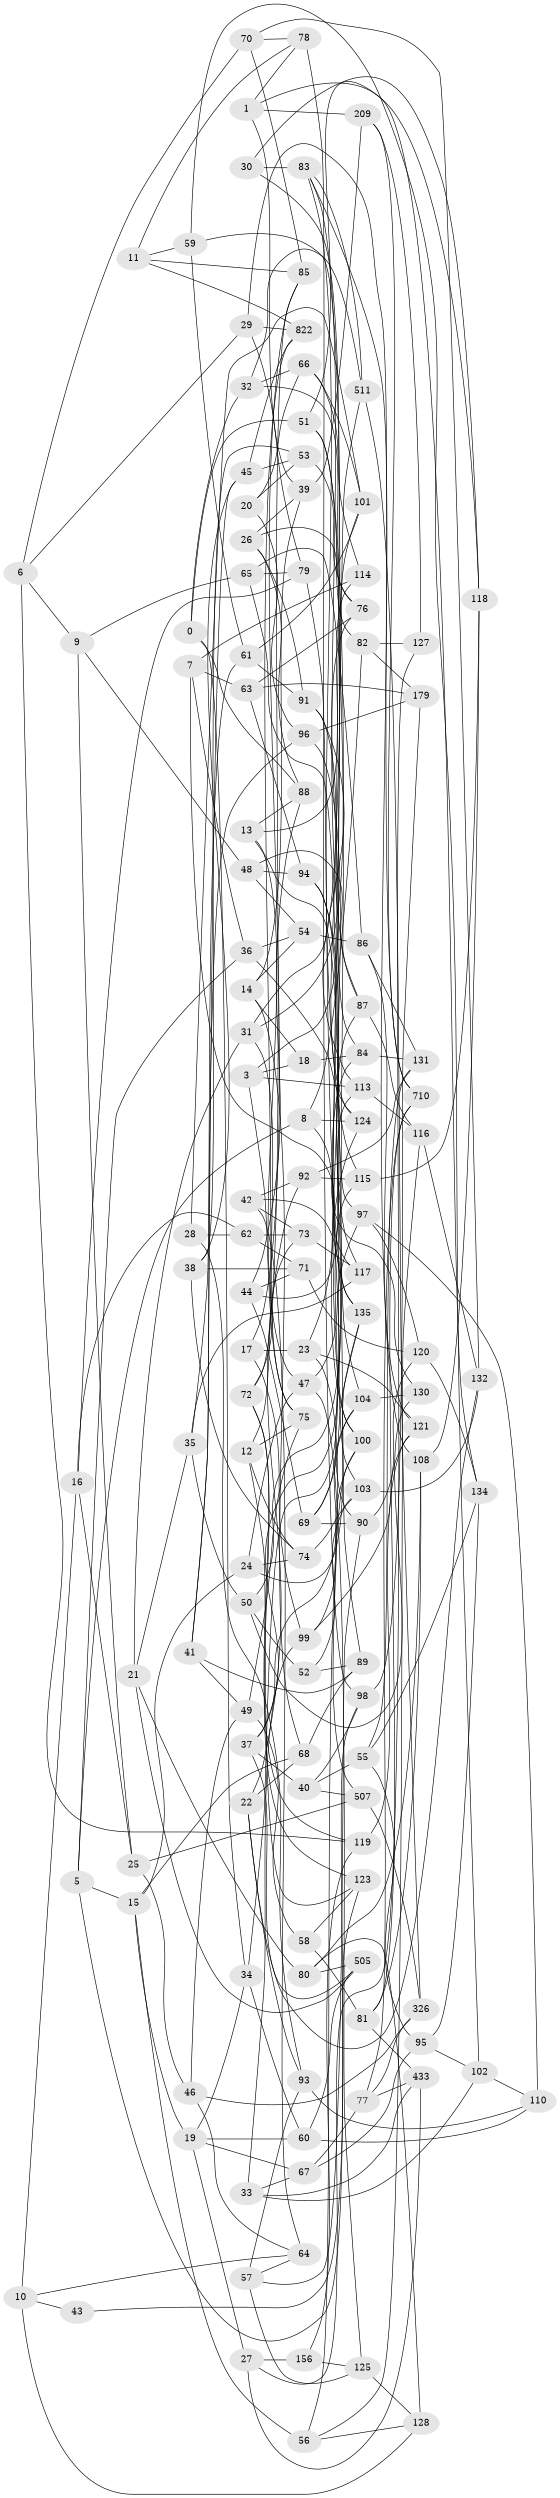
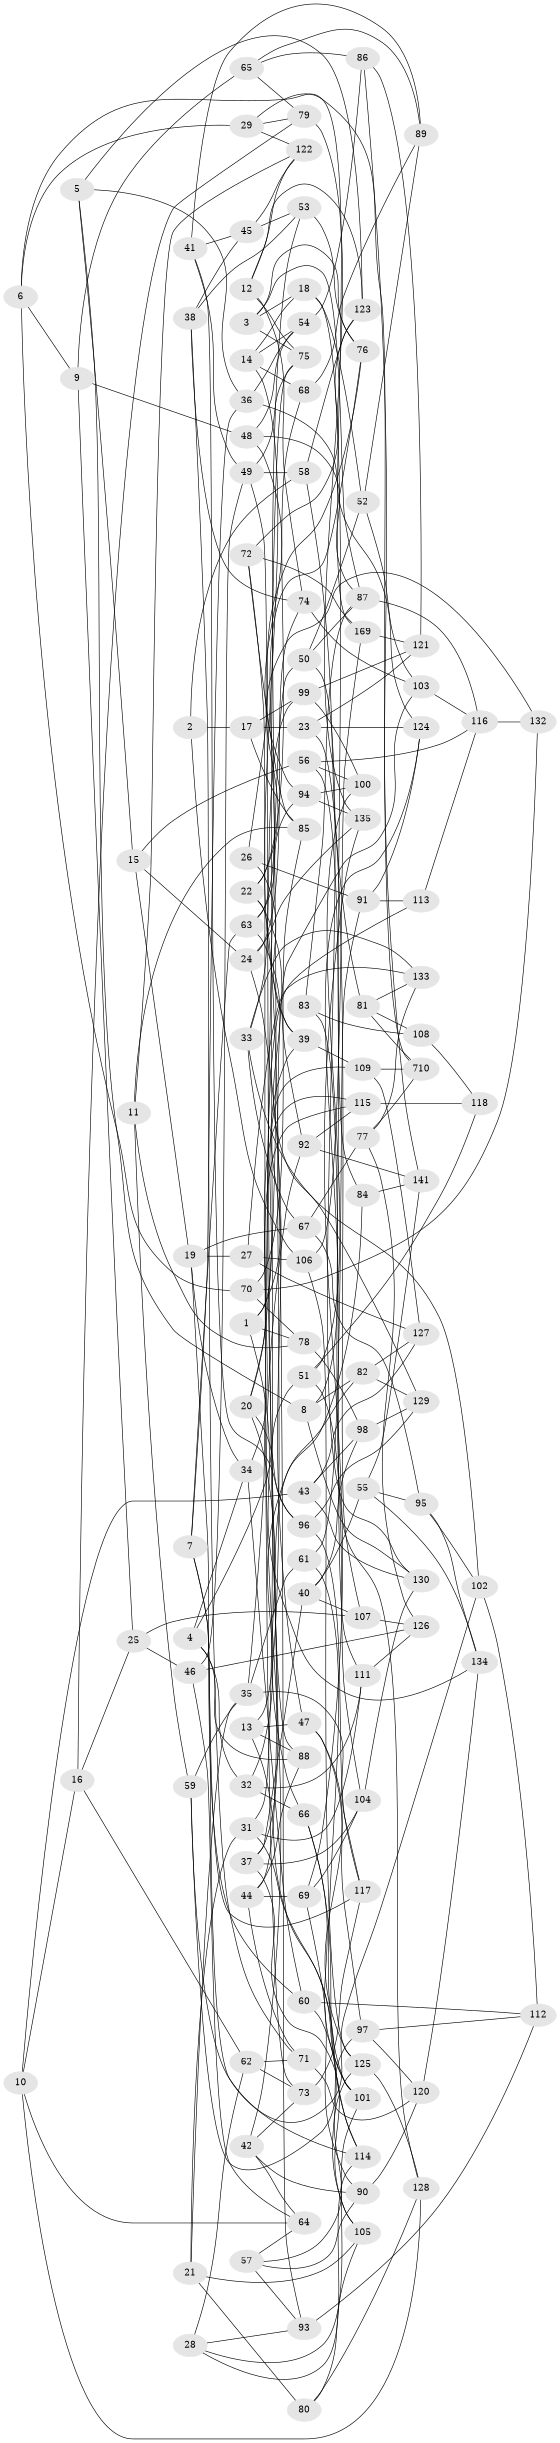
node "209": label "209" -> "109"
node "30": removed
node "822": label "822" -> "122"
node "511": label "511" -> "111"
edge "18" -- "52": added
edge "59" -- "61": now "59" -- "35"
node "0": label "0" -> "4"
edge "26" -- "88": now "49" -- "88"
edge "83" -- "115": now "20" -- "115"
node "179": label "179" -> "129"
node "2": added
node "131": label "131" -> "141"
edge "3" -- "113": now "3" -- "87"
edge "127" -- "43": added
edge "132" -- "103": now "116" -- "103"
edge "43" -- "130": added
edge "108" -- "80": removed
node "507": label "507" -> "107"
edge "68" -- "15": removed
node "119": label "119" -> "169"
node "505": label "505" -> "105"
node "326": label "326" -> "126"
node "433": label "433" -> "133"
node "110": label "110" -> "112"
edge "114" -- "28": added
node "156": label "156" -> "106"
